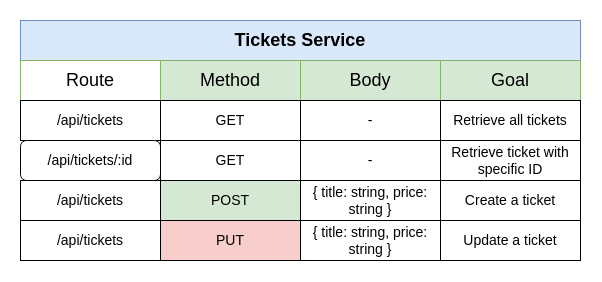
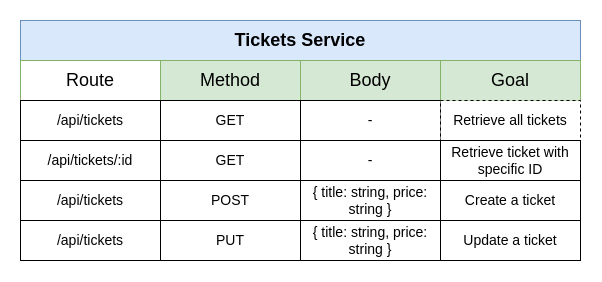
node "Retrieve all tickets": style solid -> dashed
node "/api/tickets/:id": shape rounded rectangle -> rectangle
node "POST": fillcolor #d5e8d4 -> #ffffff
node "PUT": fillcolor #f8cecc -> #ffffff
